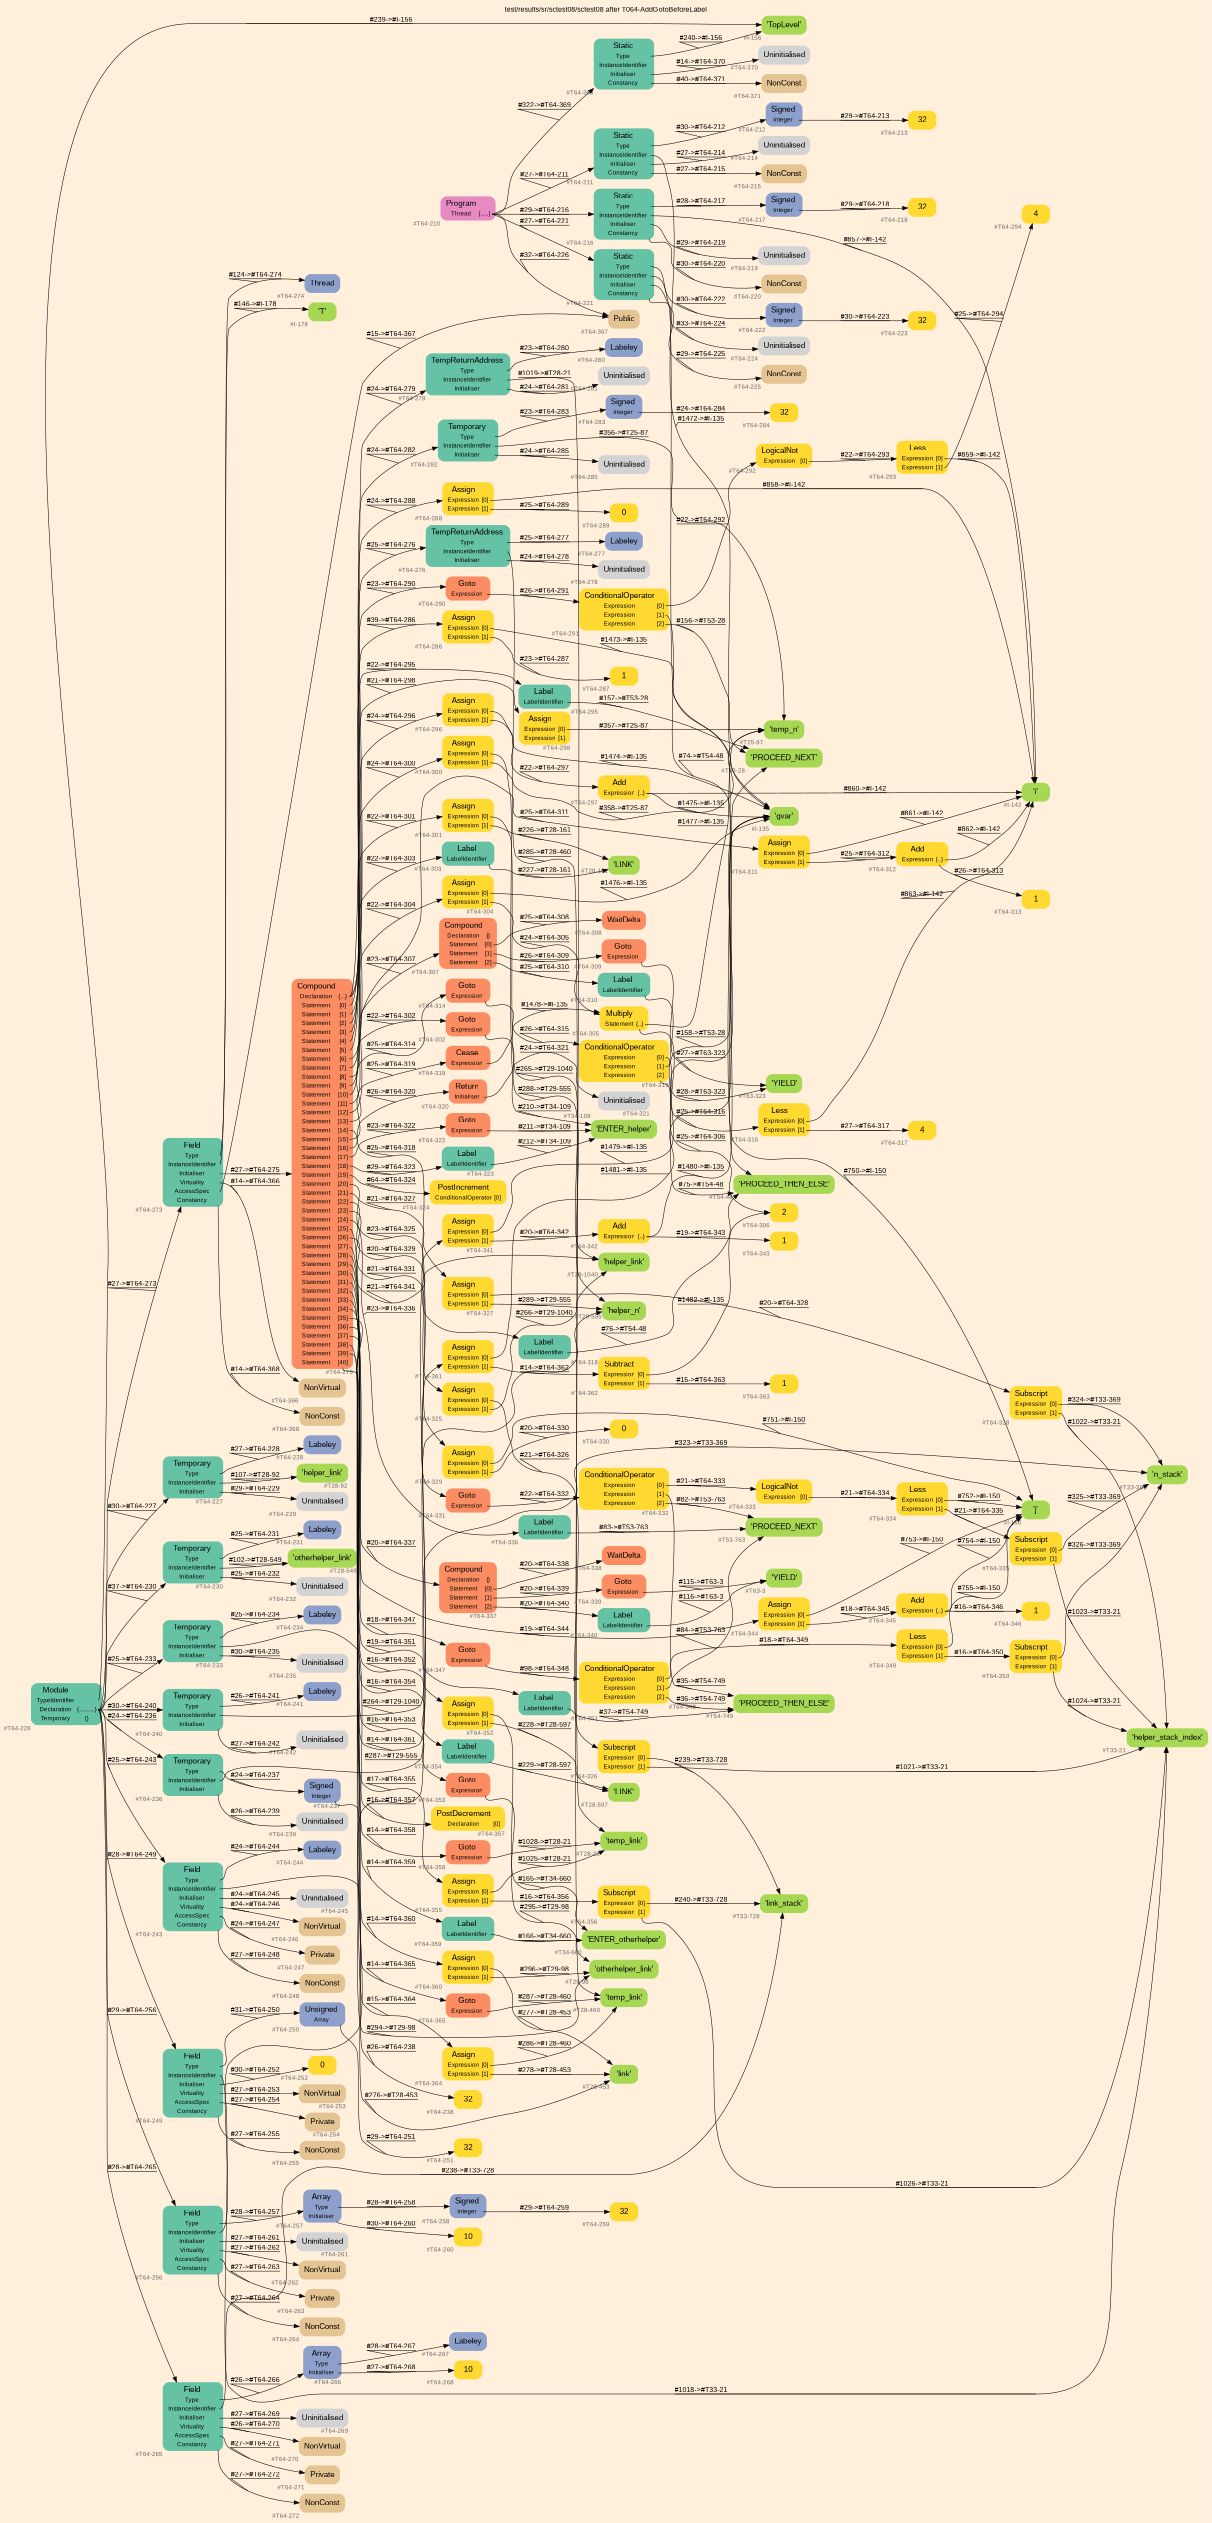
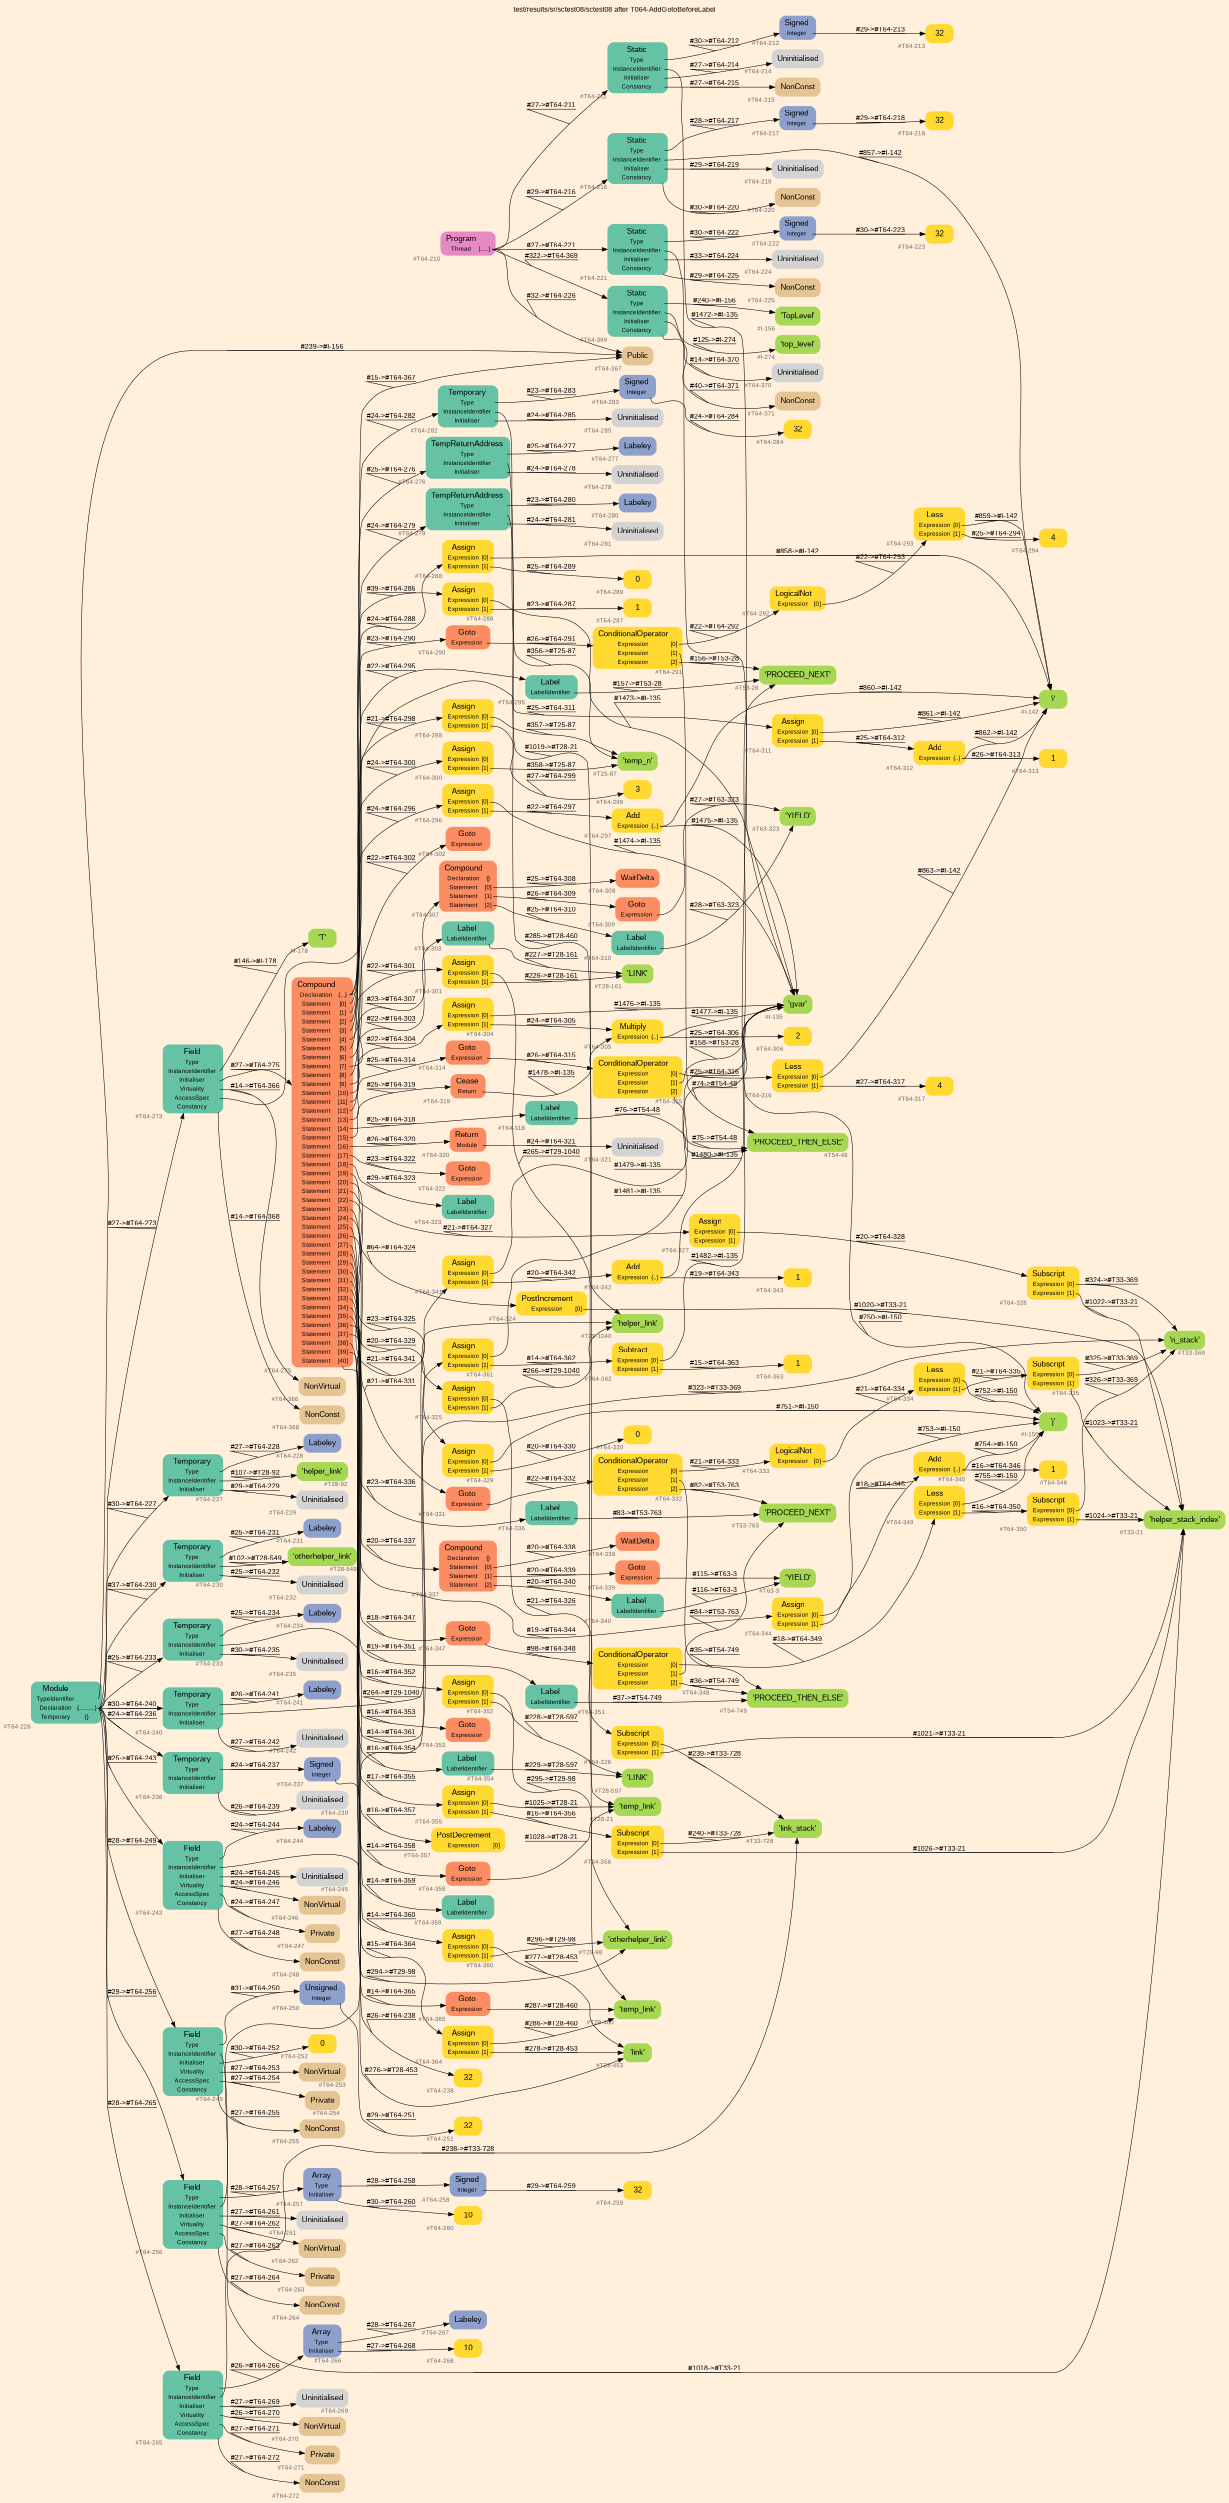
node "Thread": removed
node "'top_level'": added
edge "Module" -> "'TopLevel'": now "Module" -> "Public"
node "3": added
edge "Multiply" -> "'temp_n'": now "Multiply" -> "'gvar'"
node "Multiply": text "Statement" -> "Expression"
node "Cease": text "Expression" -> "Return"
node "Return": text "Initialiser" -> "Module"
node "'ENTER_helper'": removed
node "PostIncrement": text "ConditionalOperator" -> "Expression"
node "'helper_n'": removed
edge "Subtract" -> "2": now "Subtract" -> "'gvar'"
edge "PostIncrement" -> "'helper_stack_index'": added, label "#1020->#T33-21"
node "PostDecrement": text "Declaration" -> "Expression"
node "'ENTER_otherhelper'": removed
node "Unsigned": text "Array" -> "Integer"
